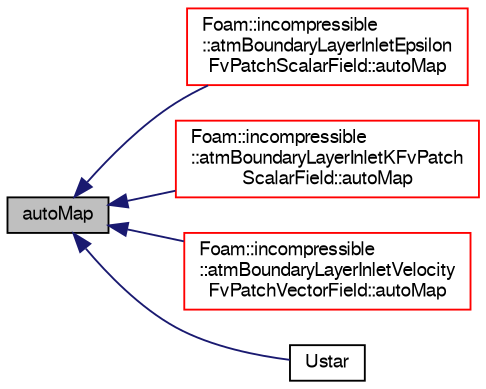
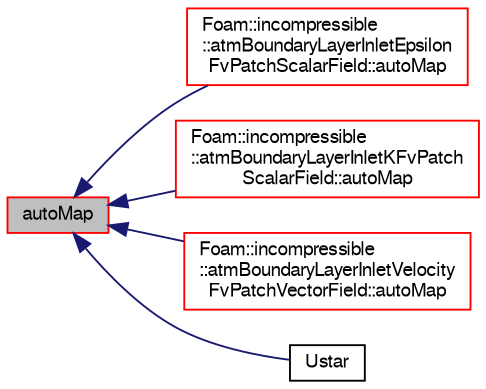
node "autoMap": color black -> red
